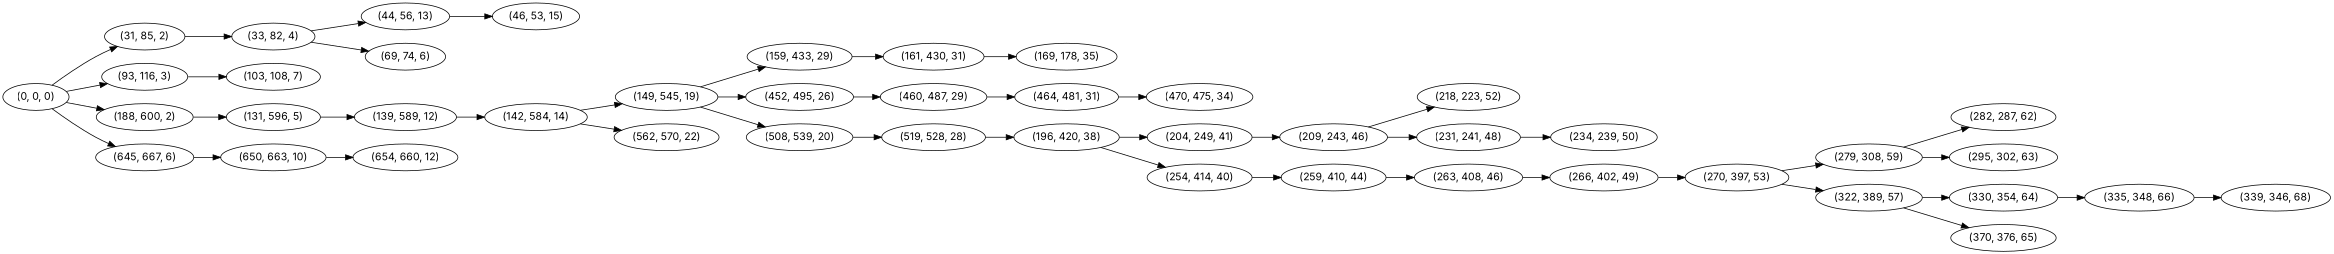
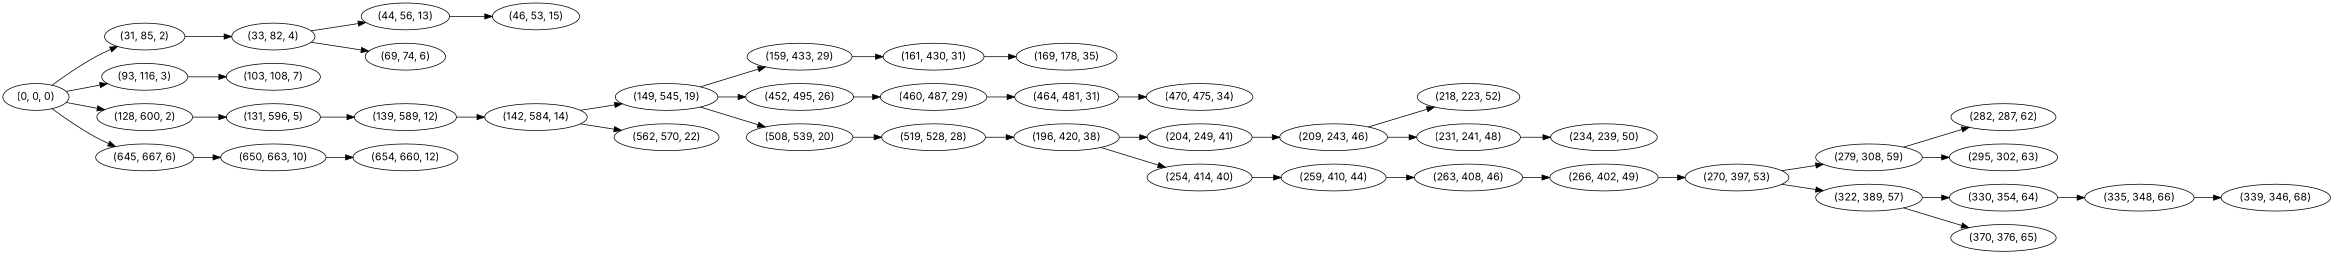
node "(188, 600, 2)": label "(188, 600, 2)" -> "(128, 600, 2)"
